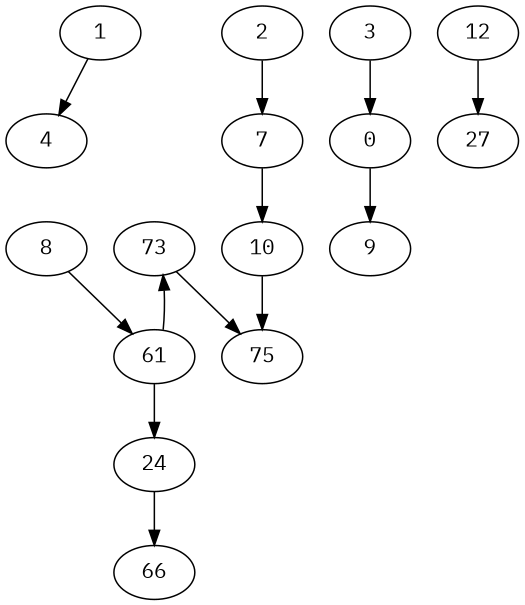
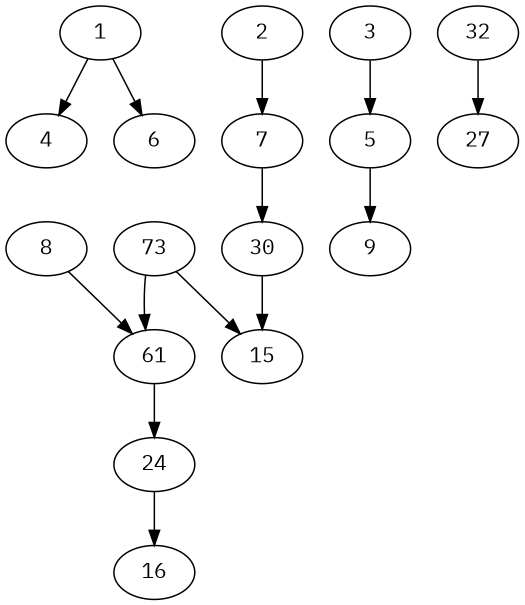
node "12": label "12" -> "32"
node "6": added
node "0": label "0" -> "5"
node "10": label "10" -> "30"
edge "61" -> "73": reversed
node "75": label "75" -> "15"
node "66": label "66" -> "16"
